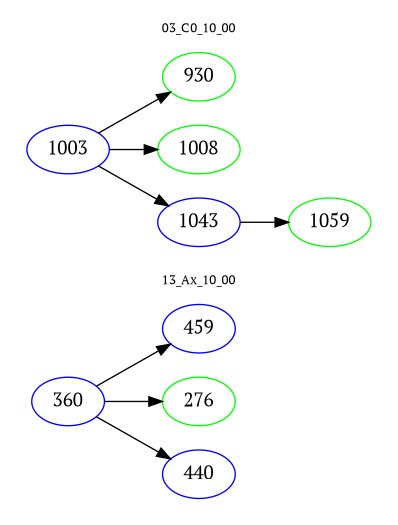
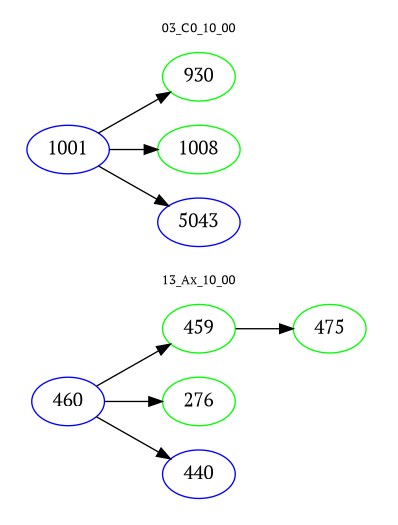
node "1003": label "1003" -> "1001"
node "1043": label "1043" -> "5043"
node "1059": removed
node "459": color blue -> green
node "475": added
node "360": label "360" -> "460"
